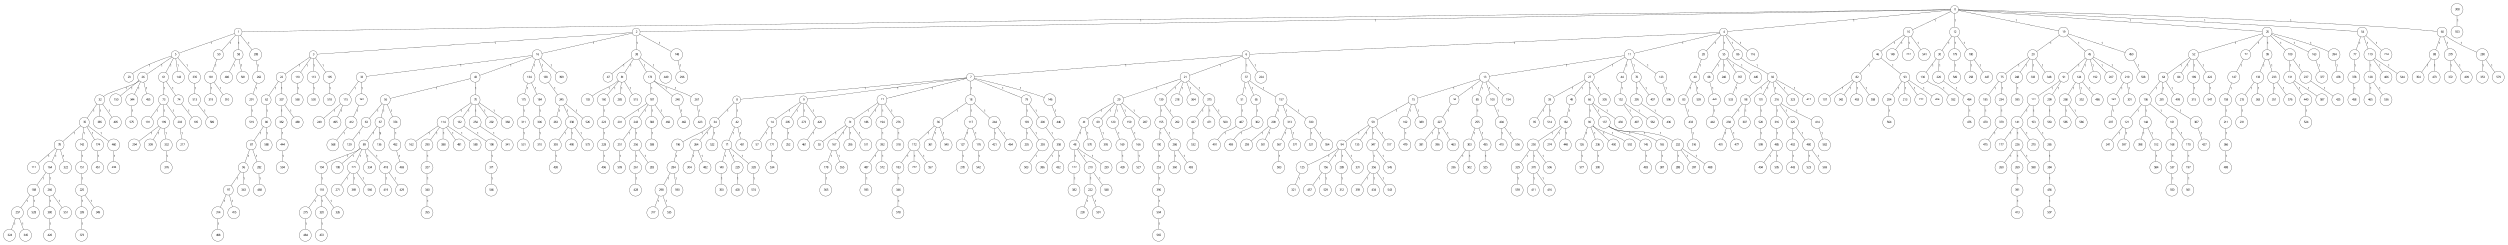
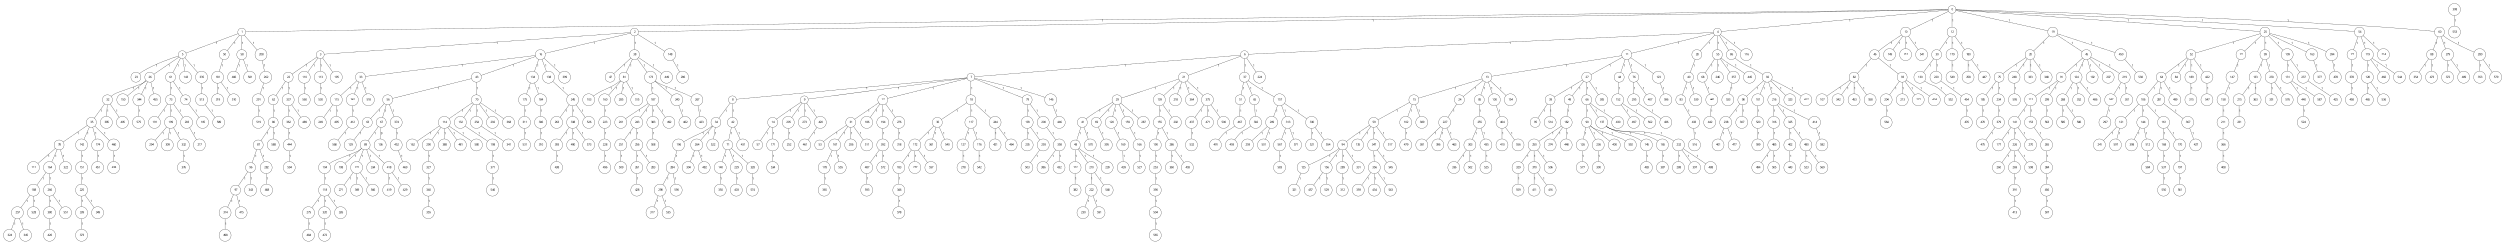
edge "195" -- "518": now "33" -- "518"
